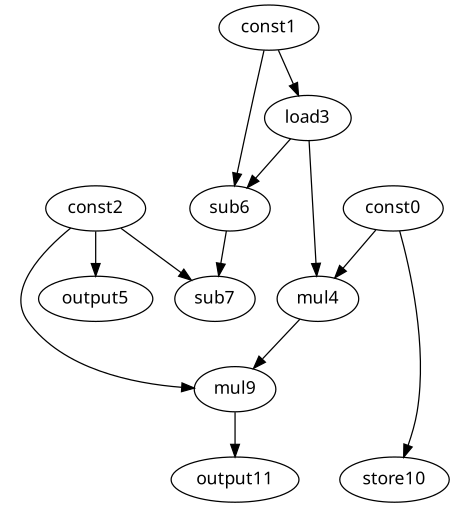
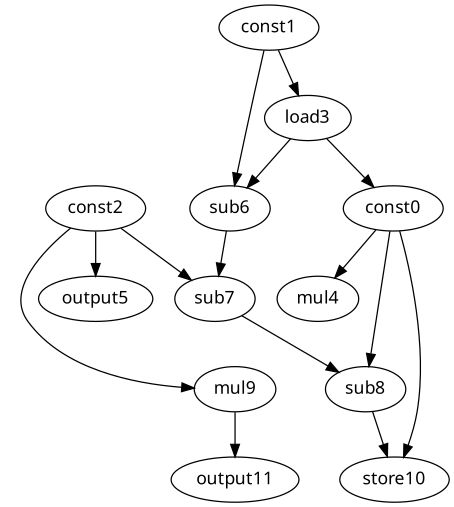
edge "load3" -> "mul4": now "load3" -> "const0"
edge "mul4" -> "mul9": removed
node "sub8": added
